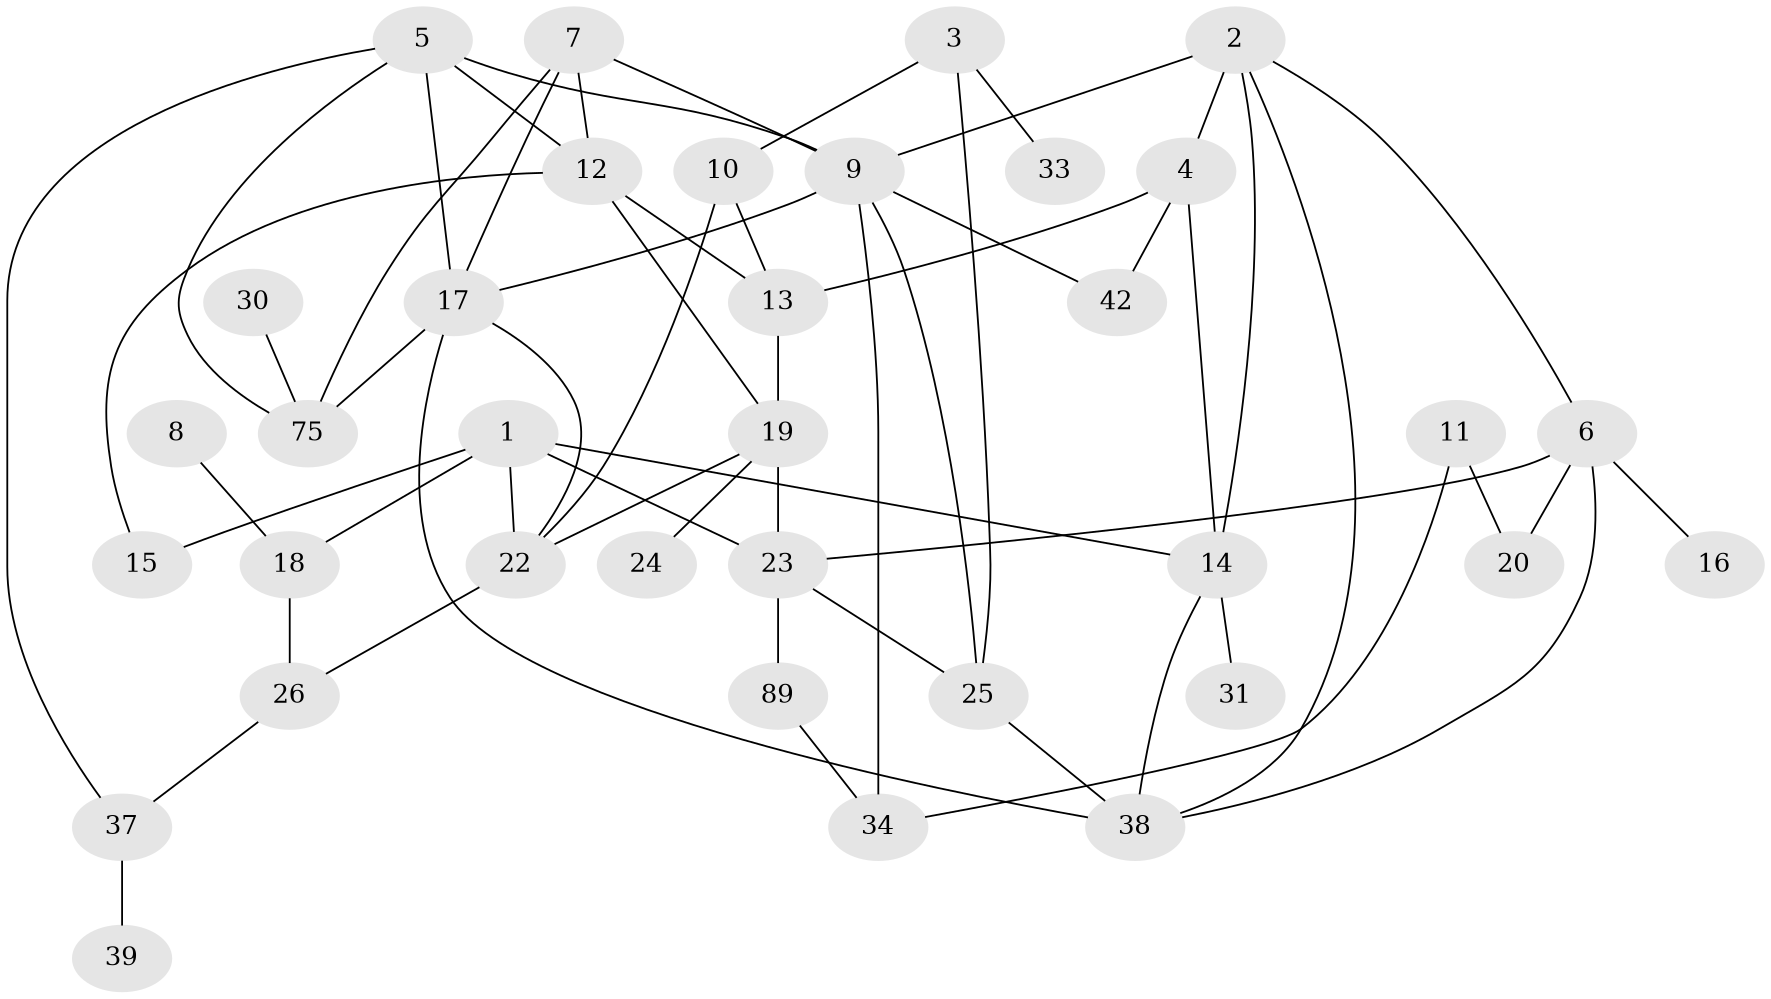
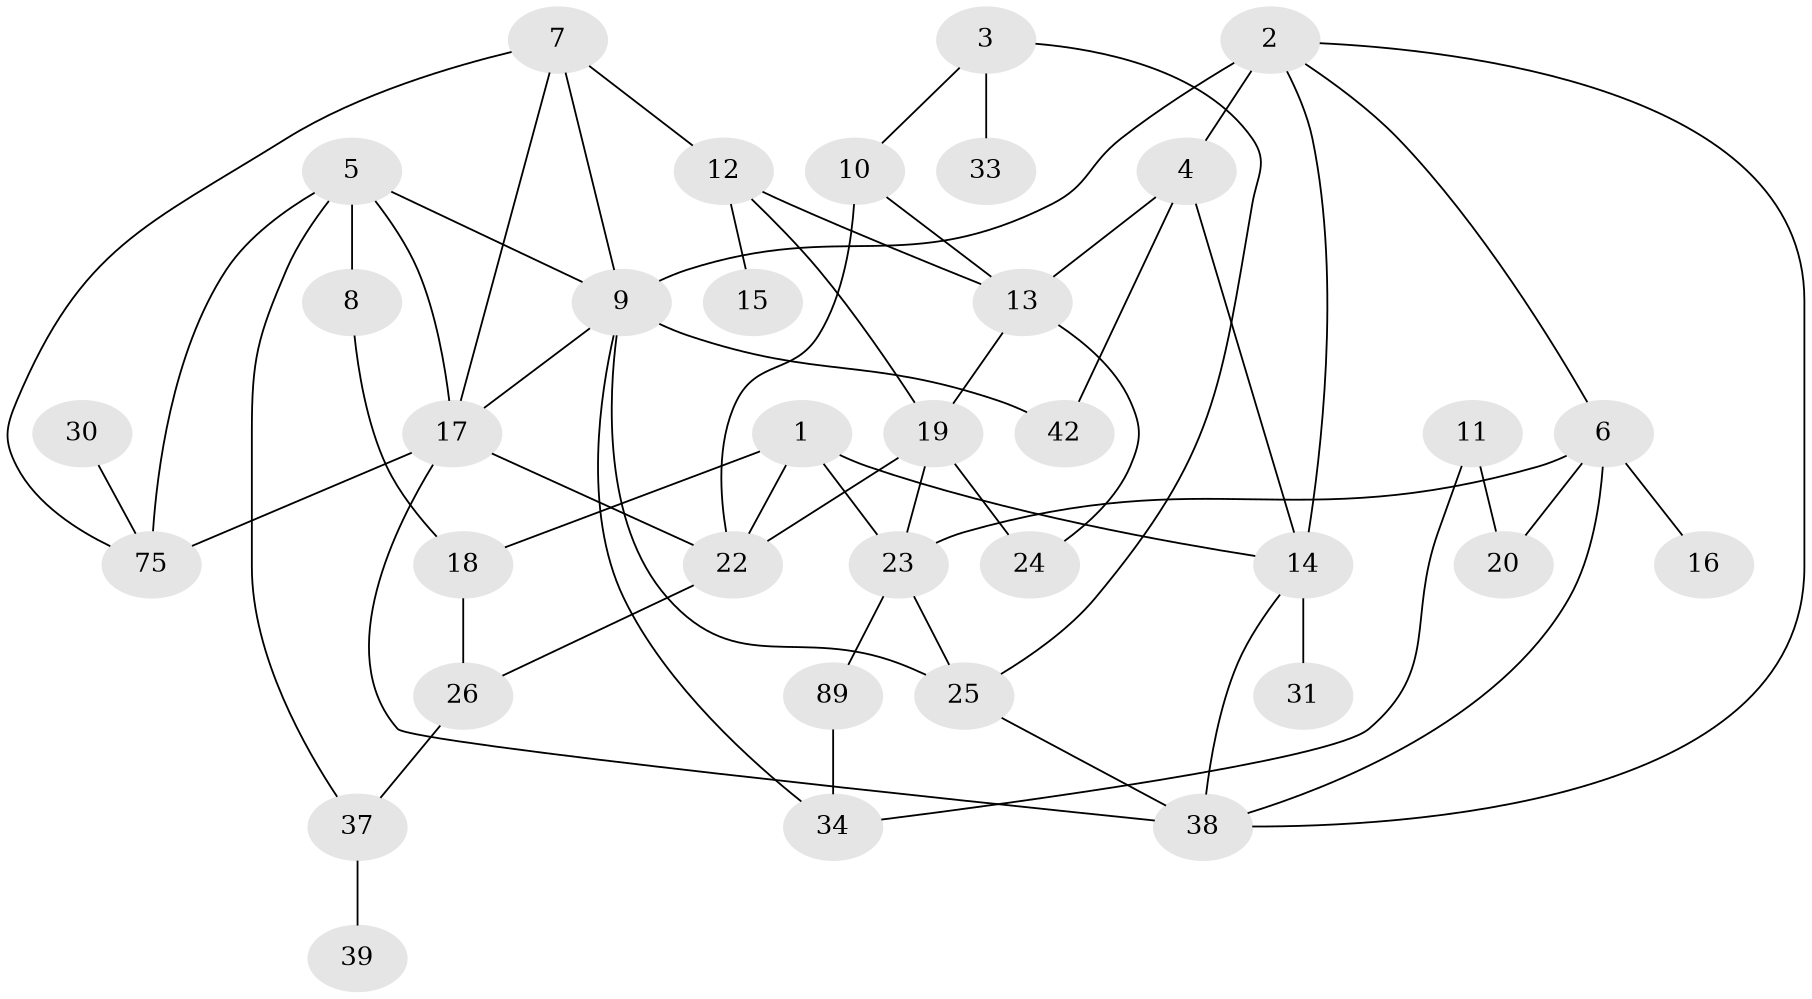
edge "5" -- "12": now "5" -- "8"
edge "13" -- "24": added
edge "1" -- "15": removed
